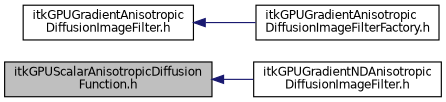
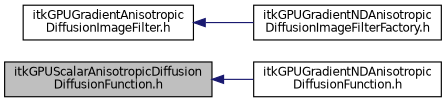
node "itkGPUGradientAnisotropic DiffusionImageFilterFactory.h": label "itkGPUGradientAnisotropic DiffusionImageFilterFactory.h" -> "itkGPUGradientNDAnisotropic DiffusionImageFilterFactory.h"
node "itkGPUScalarAnisotropicDiffusion Function.h": label "itkGPUScalarAnisotropicDiffusion Function.h" -> "itkGPUScalarAnisotropicDiffusion DiffusionFunction.h"
node "itkGPUGradientNDAnisotropic DiffusionImageFilter.h": label "itkGPUGradientNDAnisotropic DiffusionImageFilter.h" -> "itkGPUGradientNDAnisotropic DiffusionFunction.h"
